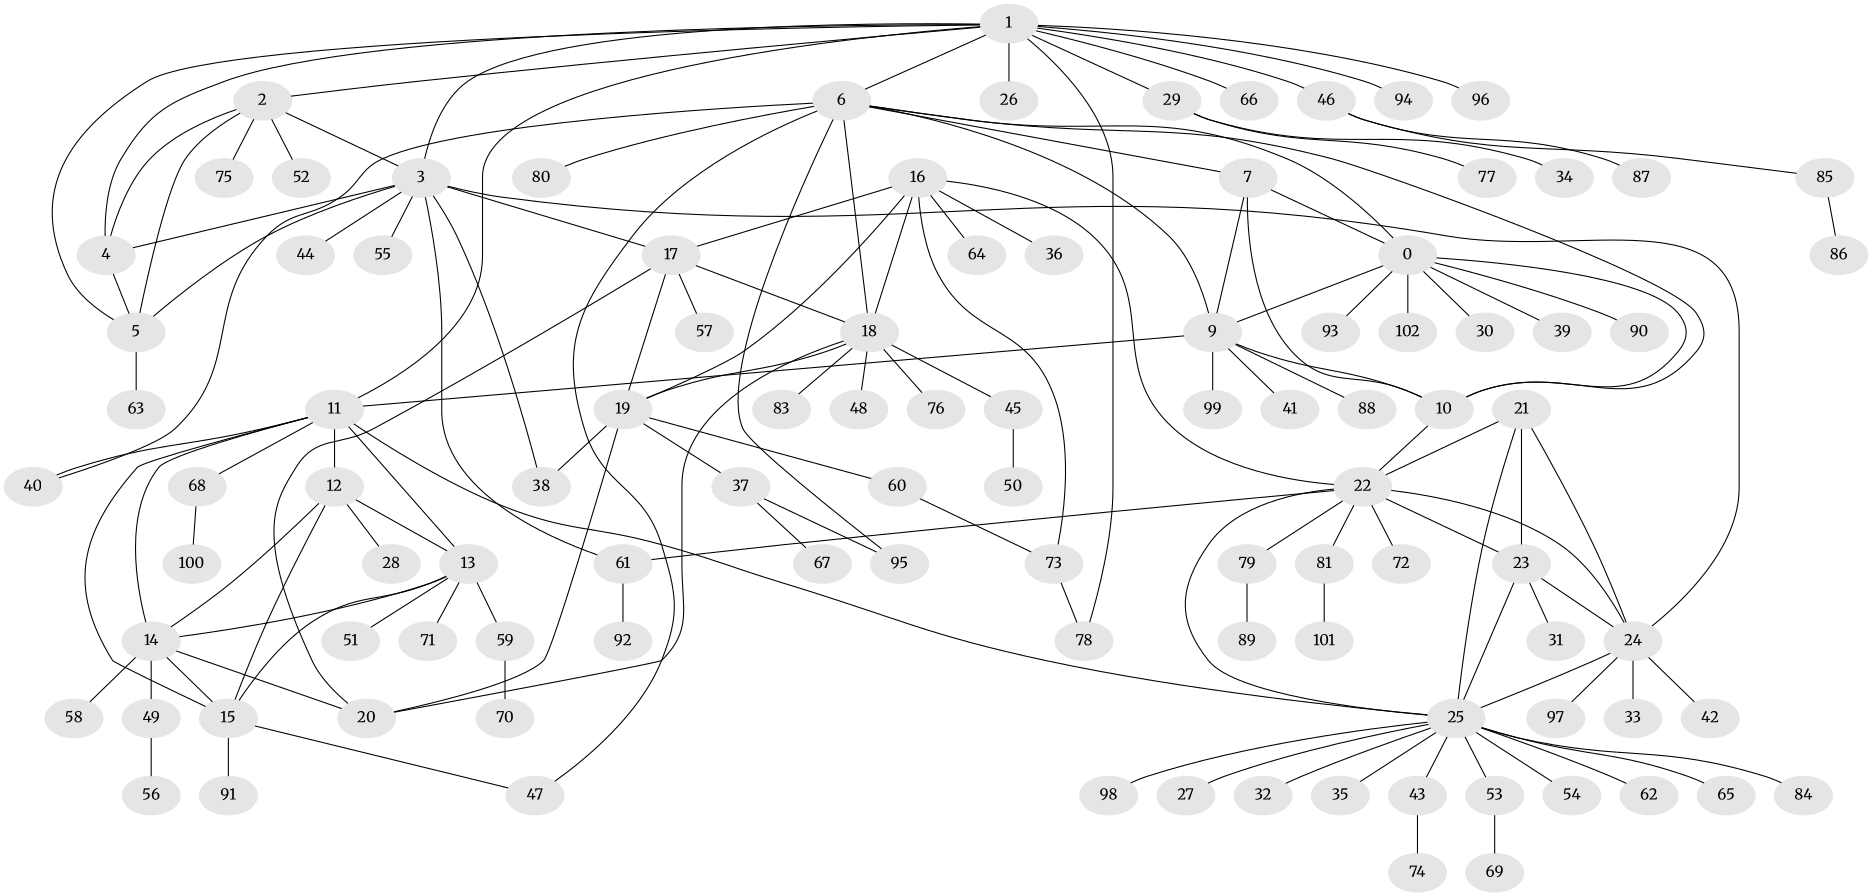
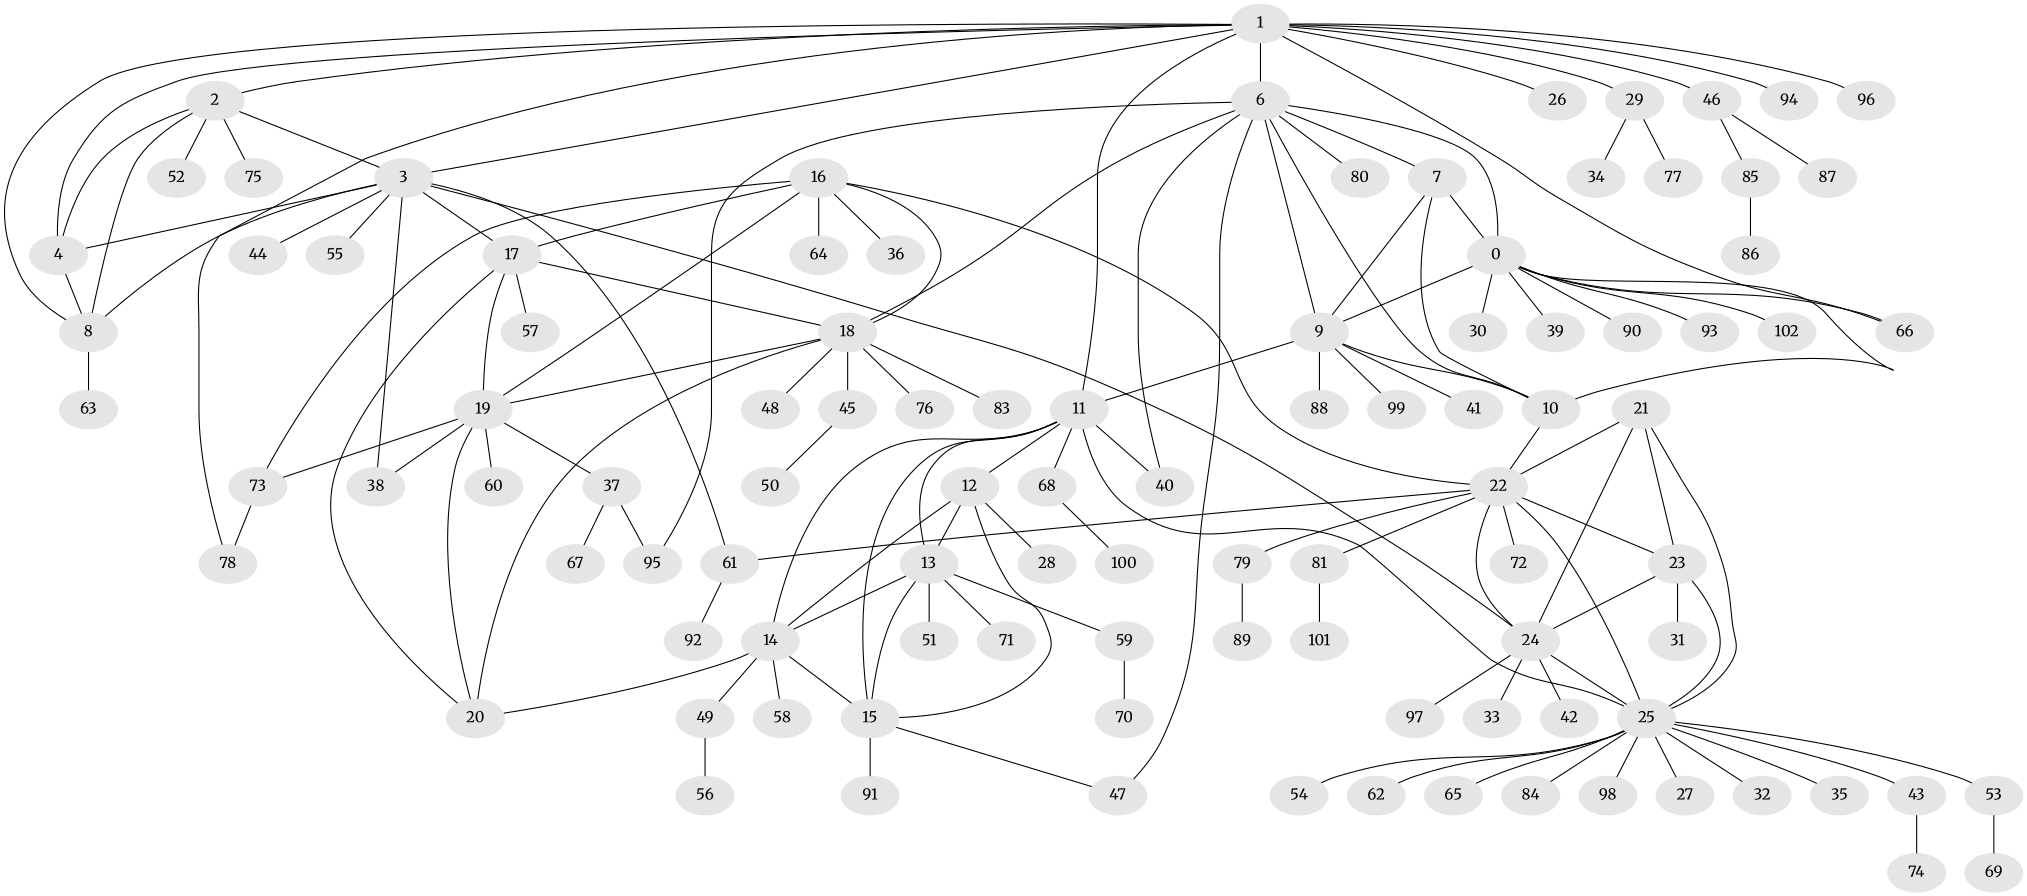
edge "0" -- "66": added
node "5": label "5" -> "8"
edge "60" -- "73": now "19" -- "73"
